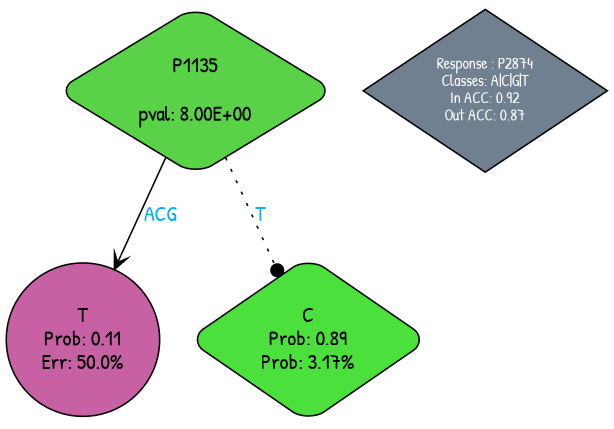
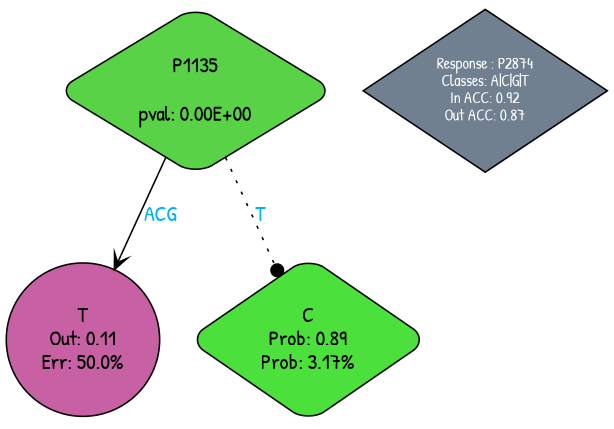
node "P1135 pval: 8.00E+00": label "P1135 pval: 8.00E+00" -> "P1135 pval: 0.00E+00"
node "T Prob: 0.11 Err: 50.0%": label "T Prob: 0.11 Err: 50.0%" -> "T Out: 0.11 Err: 50.0%"
